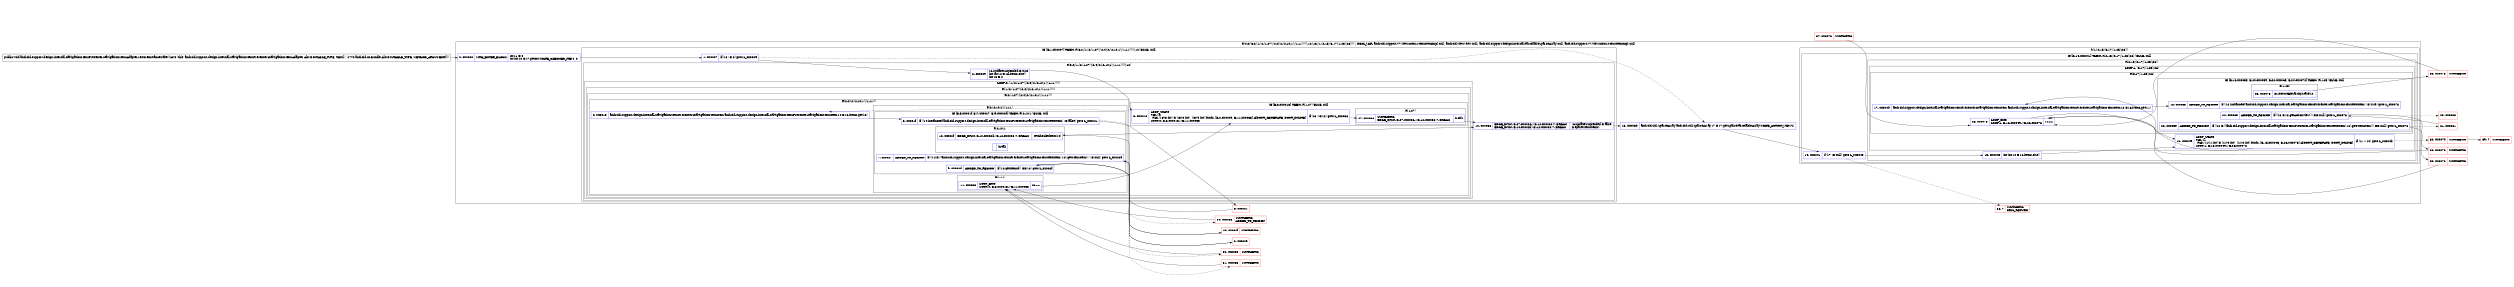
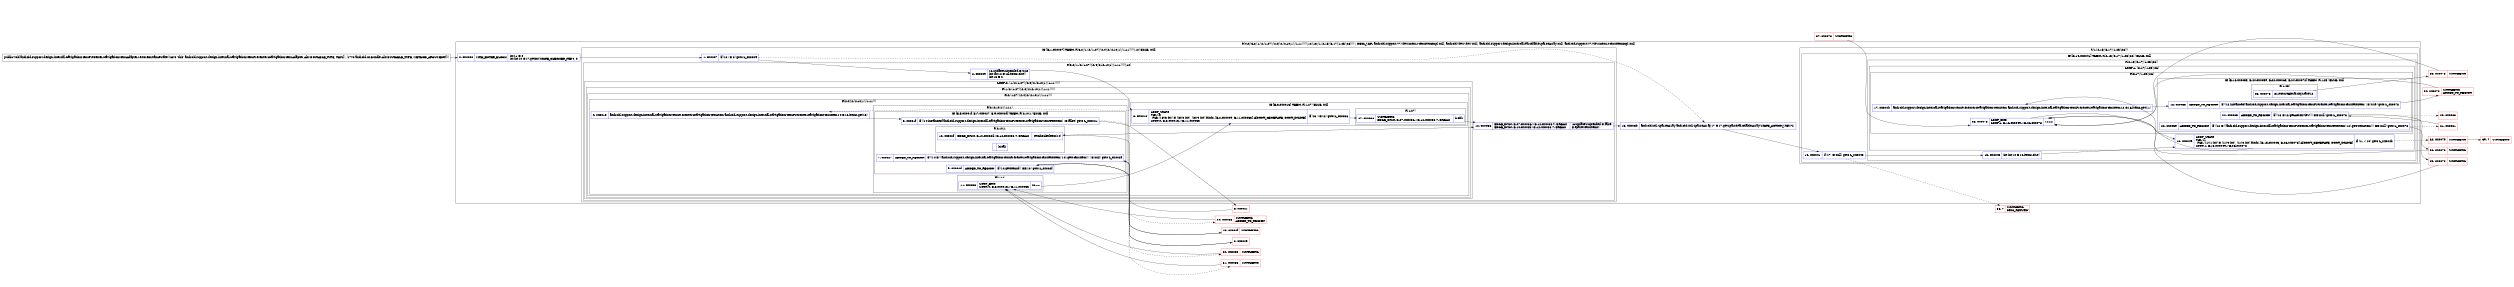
node "34: 0x0078": added
